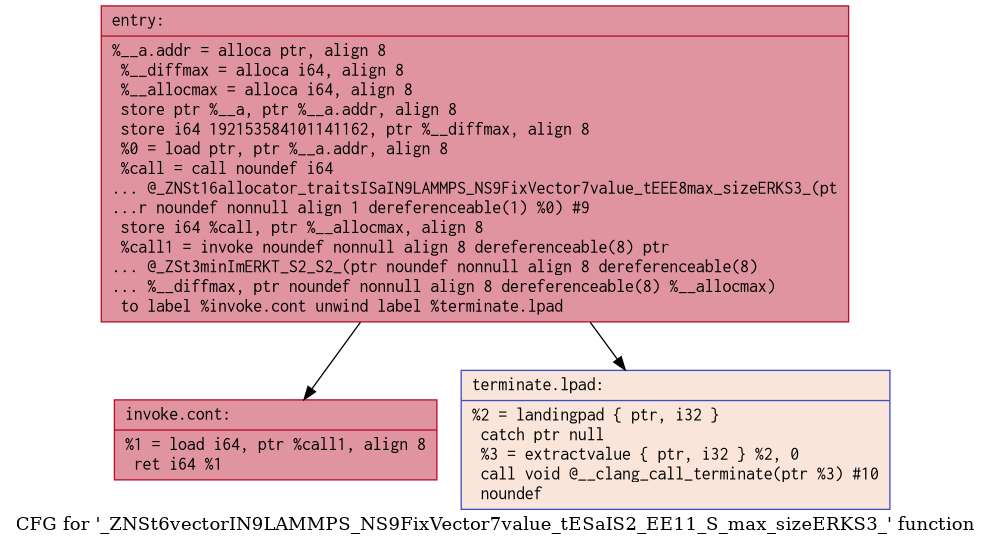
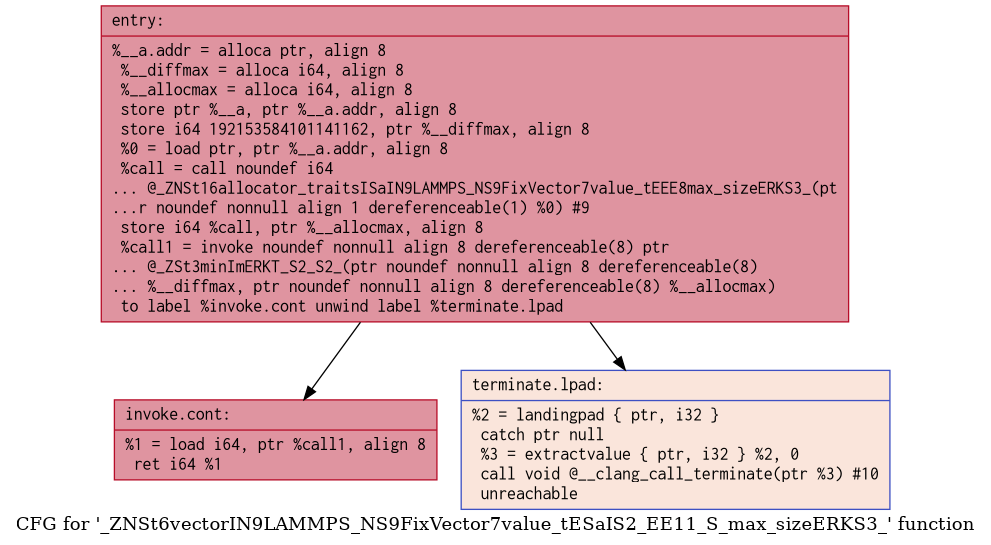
node "terminate.lpad:": text "noundef" -> "unreachable"
